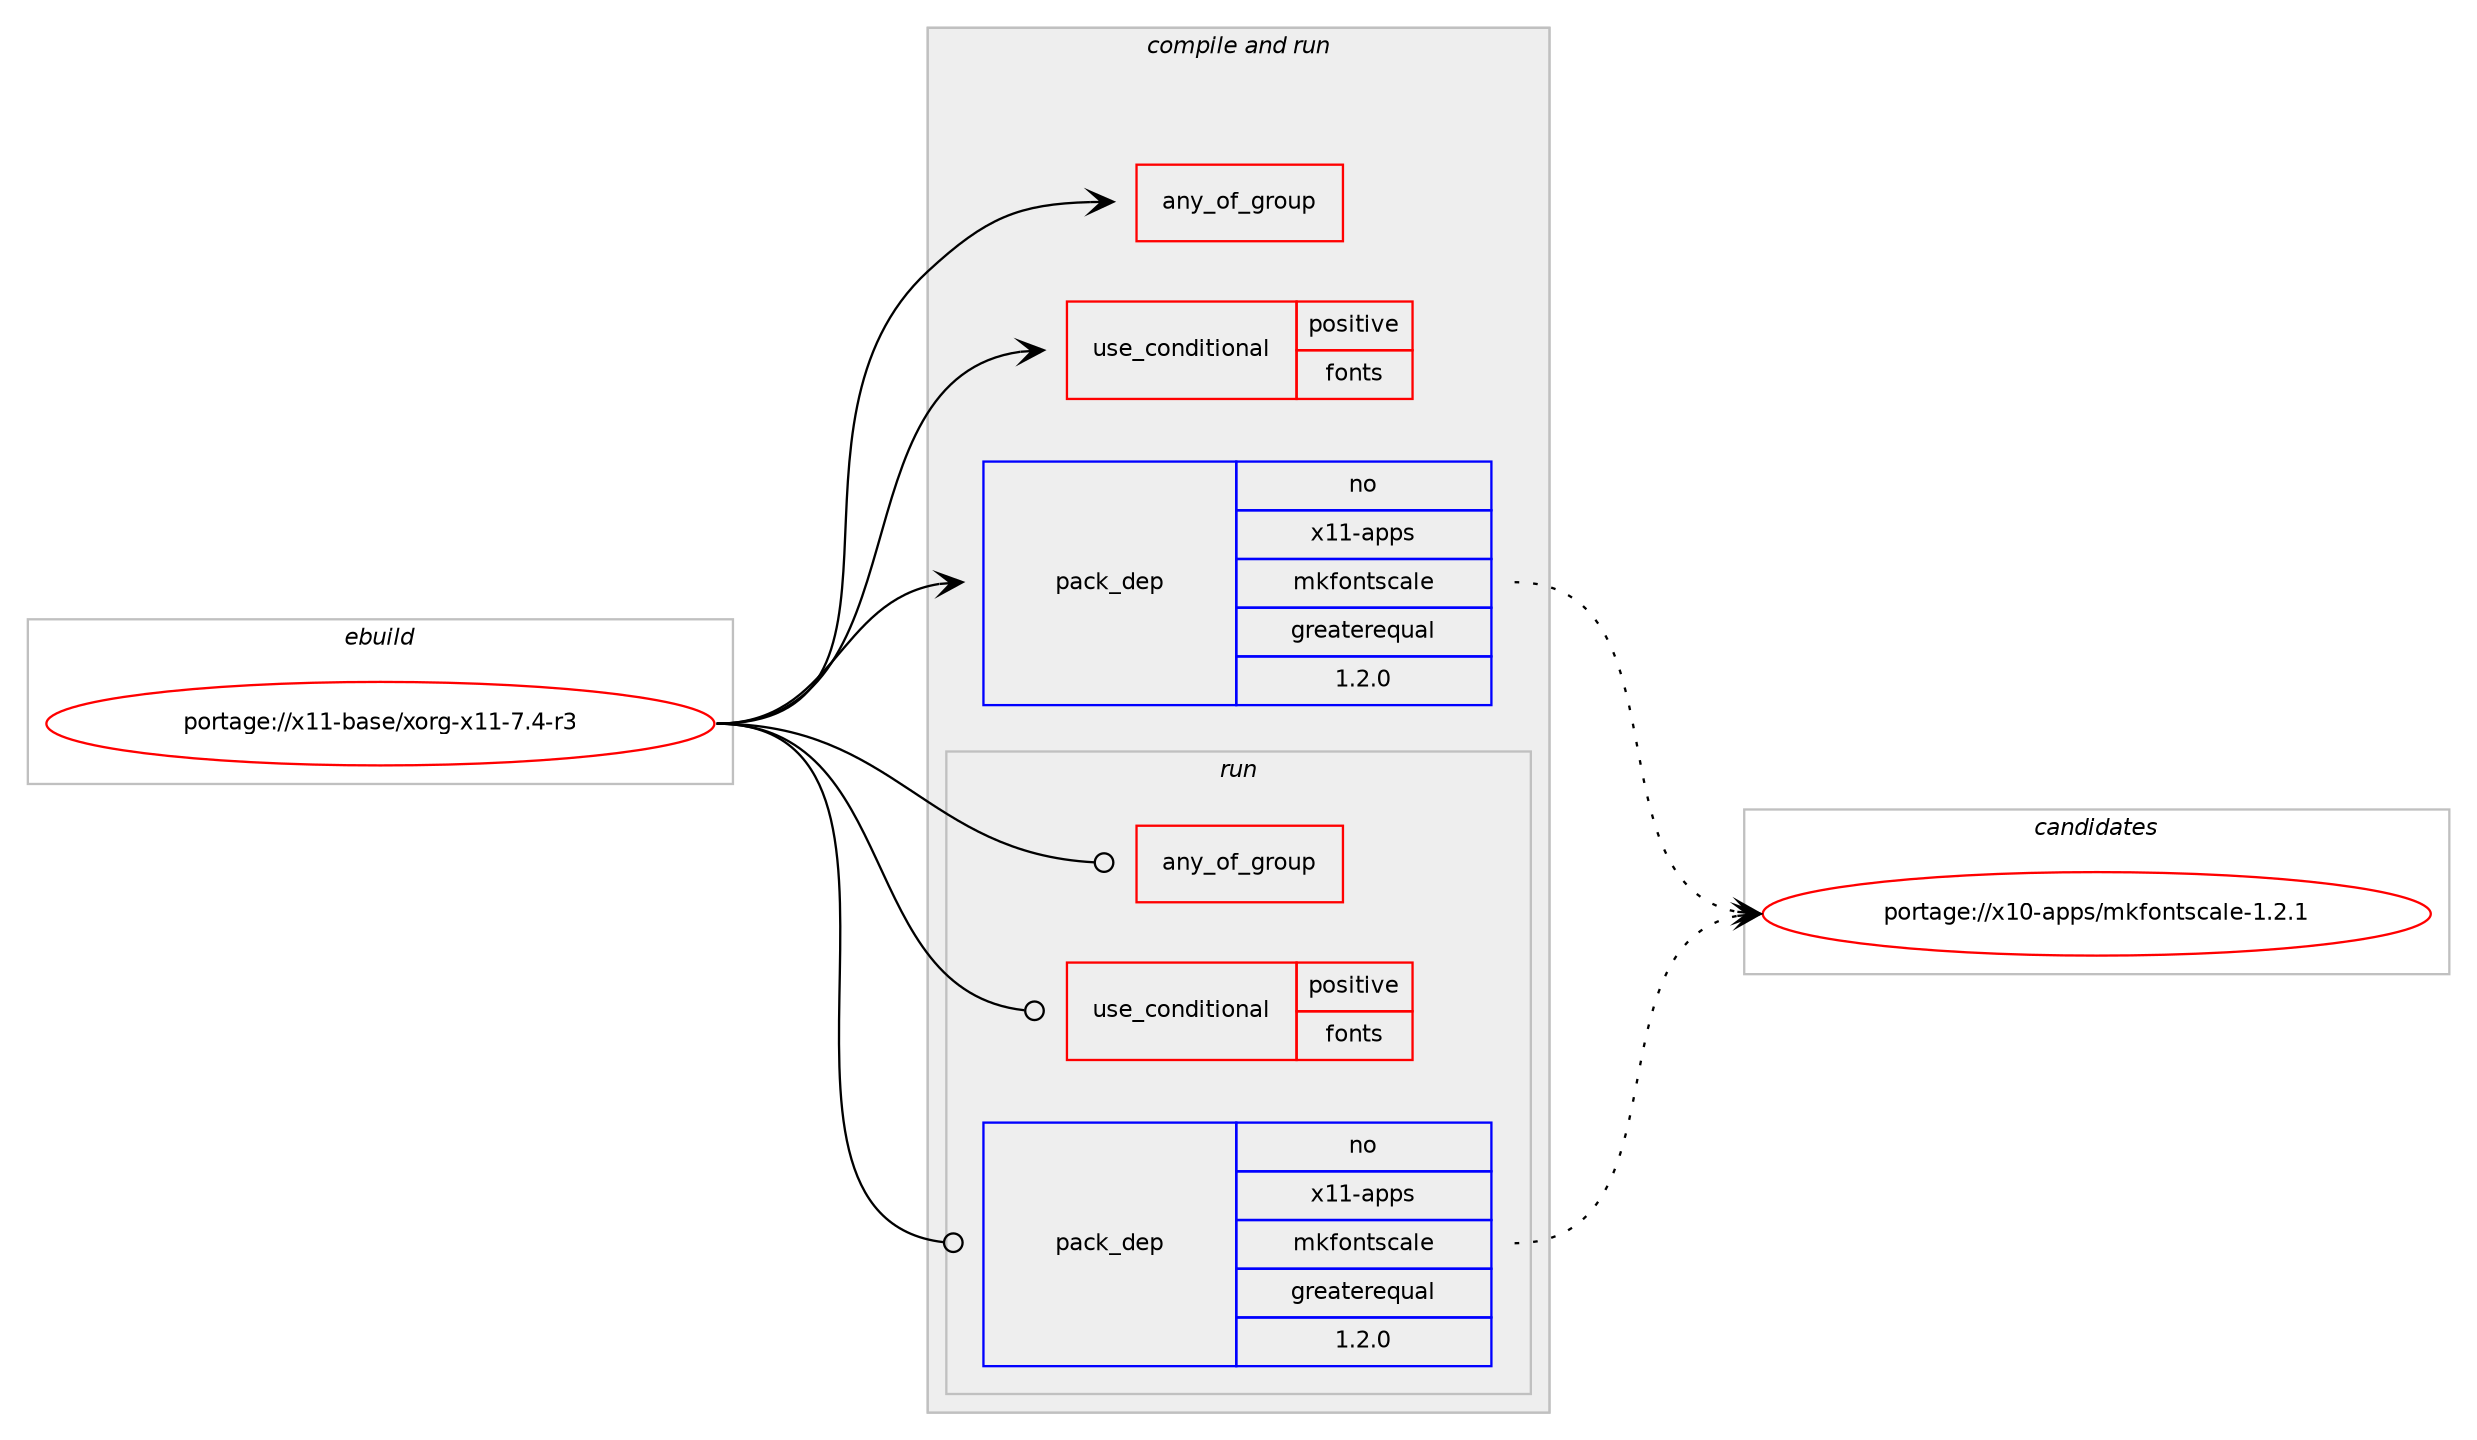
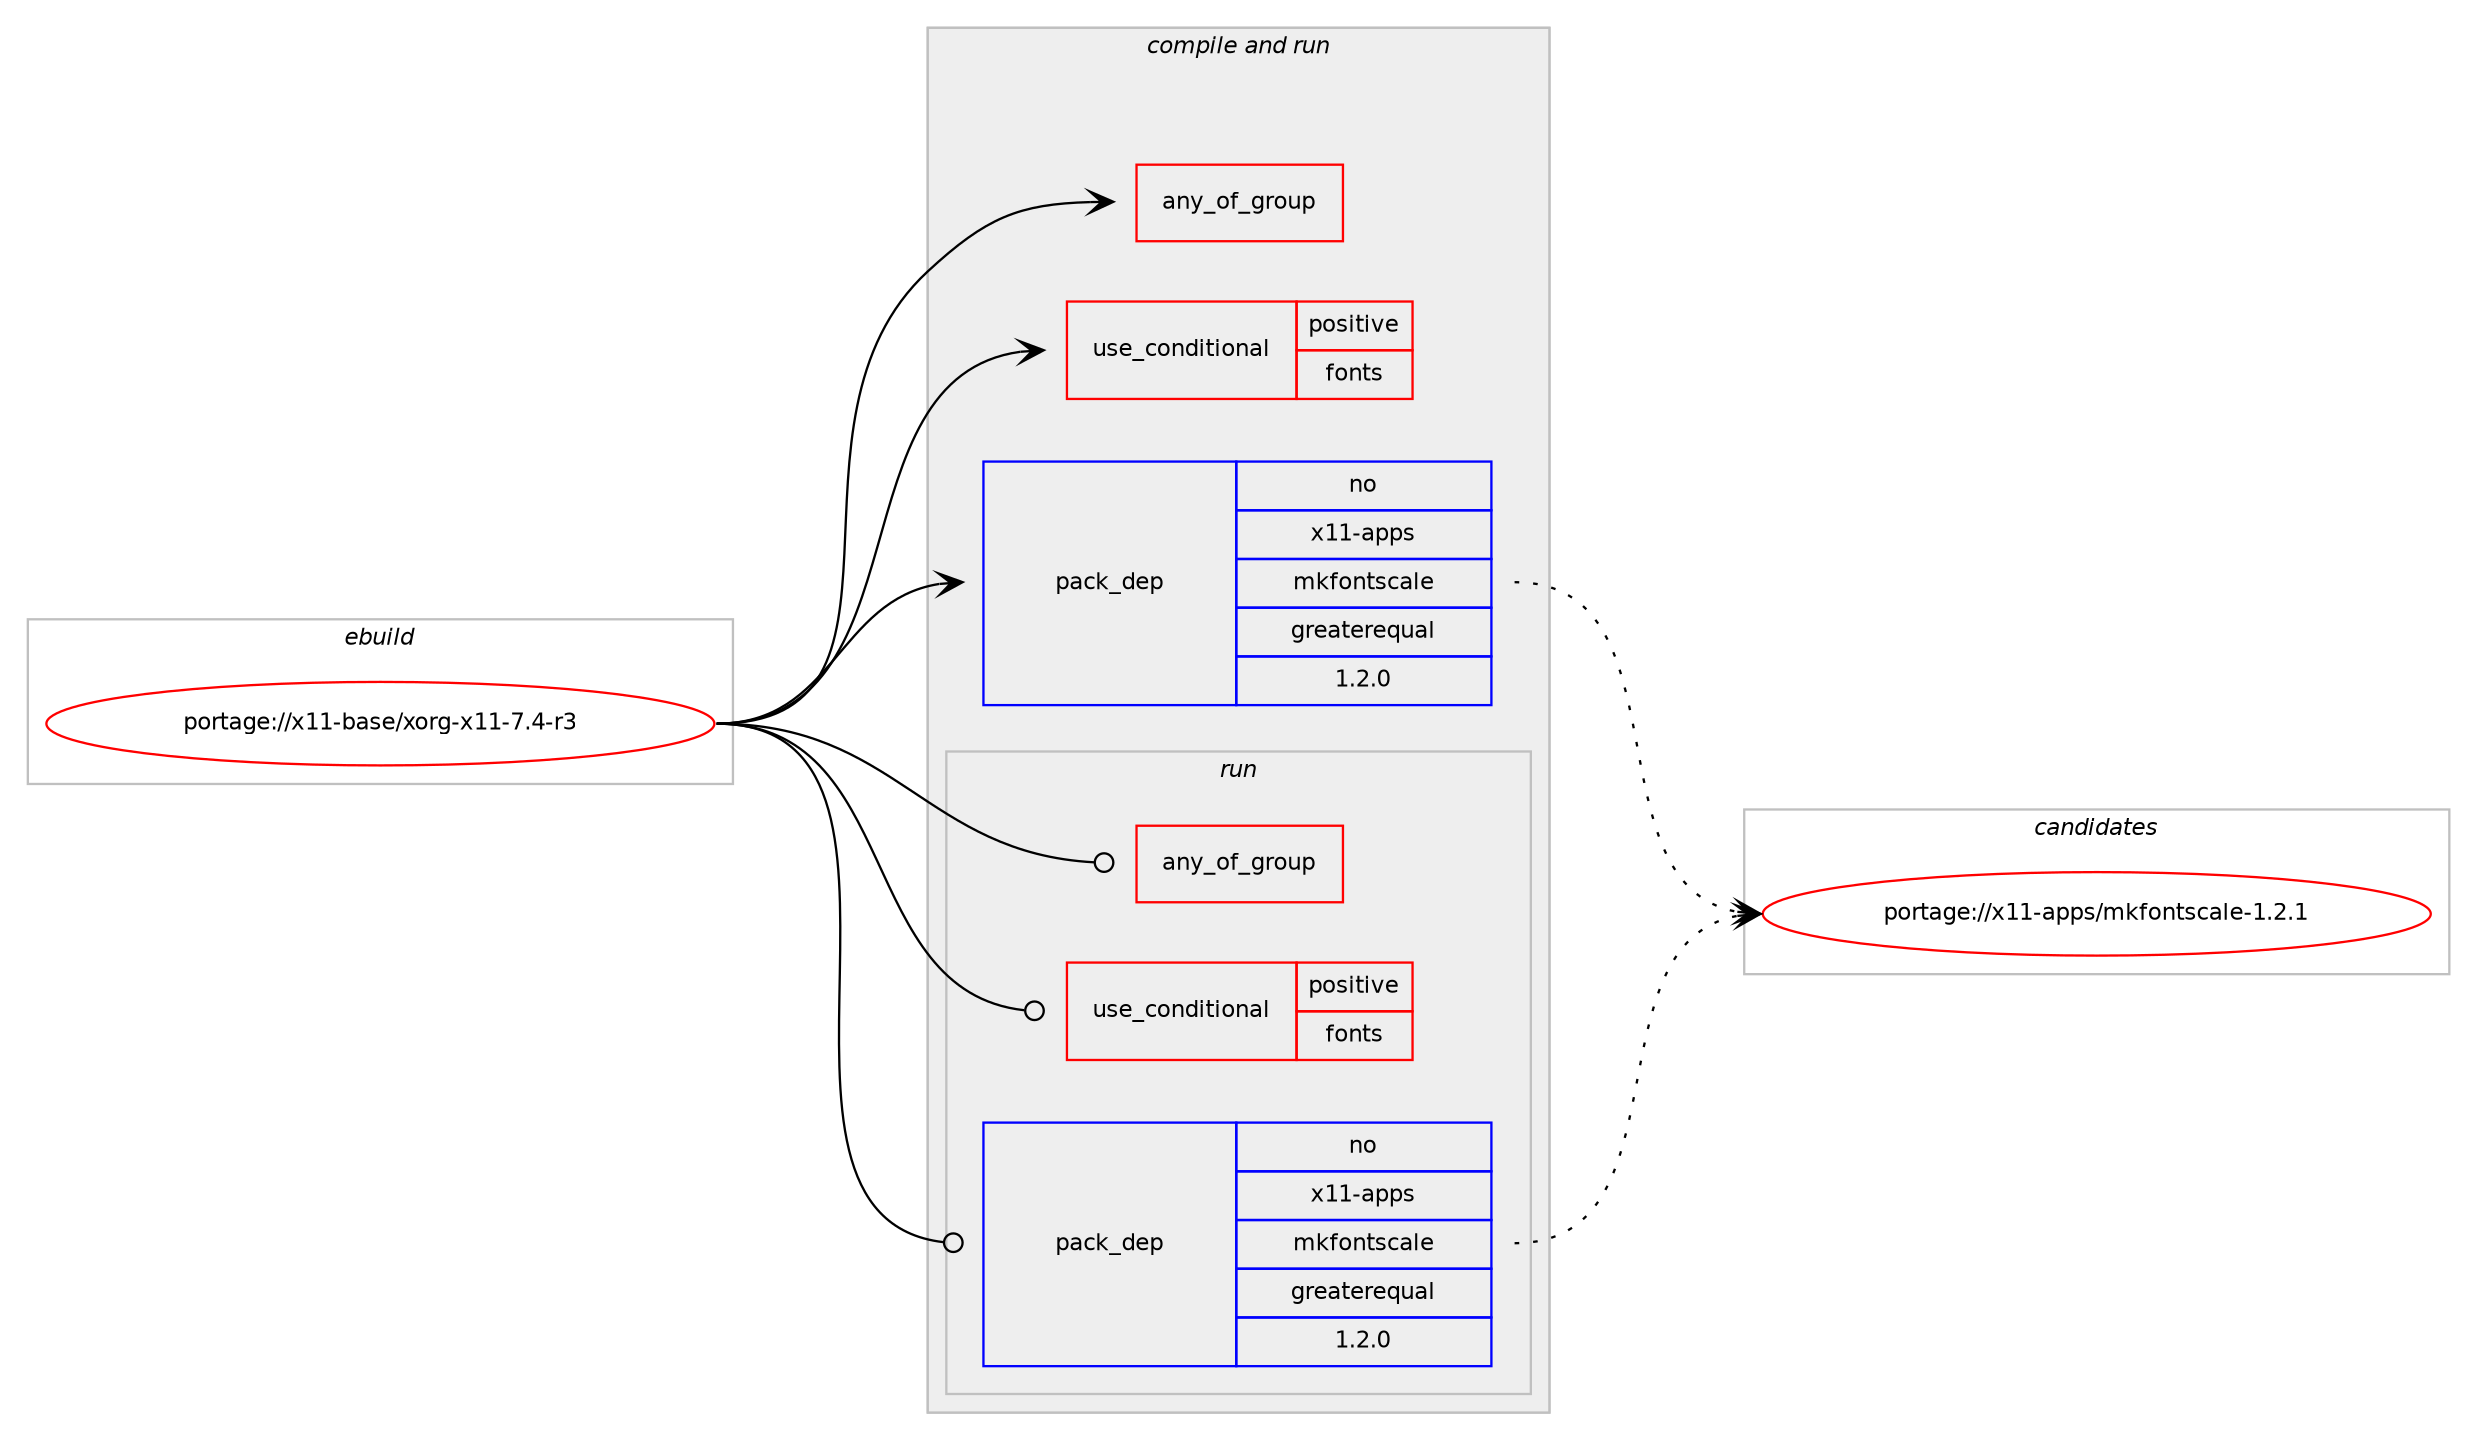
node "portage://x10-apps/mkfontscale-1.2.1": label "portage://x10-apps/mkfontscale-1.2.1" -> "portage://x11-apps/mkfontscale-1.2.1"
